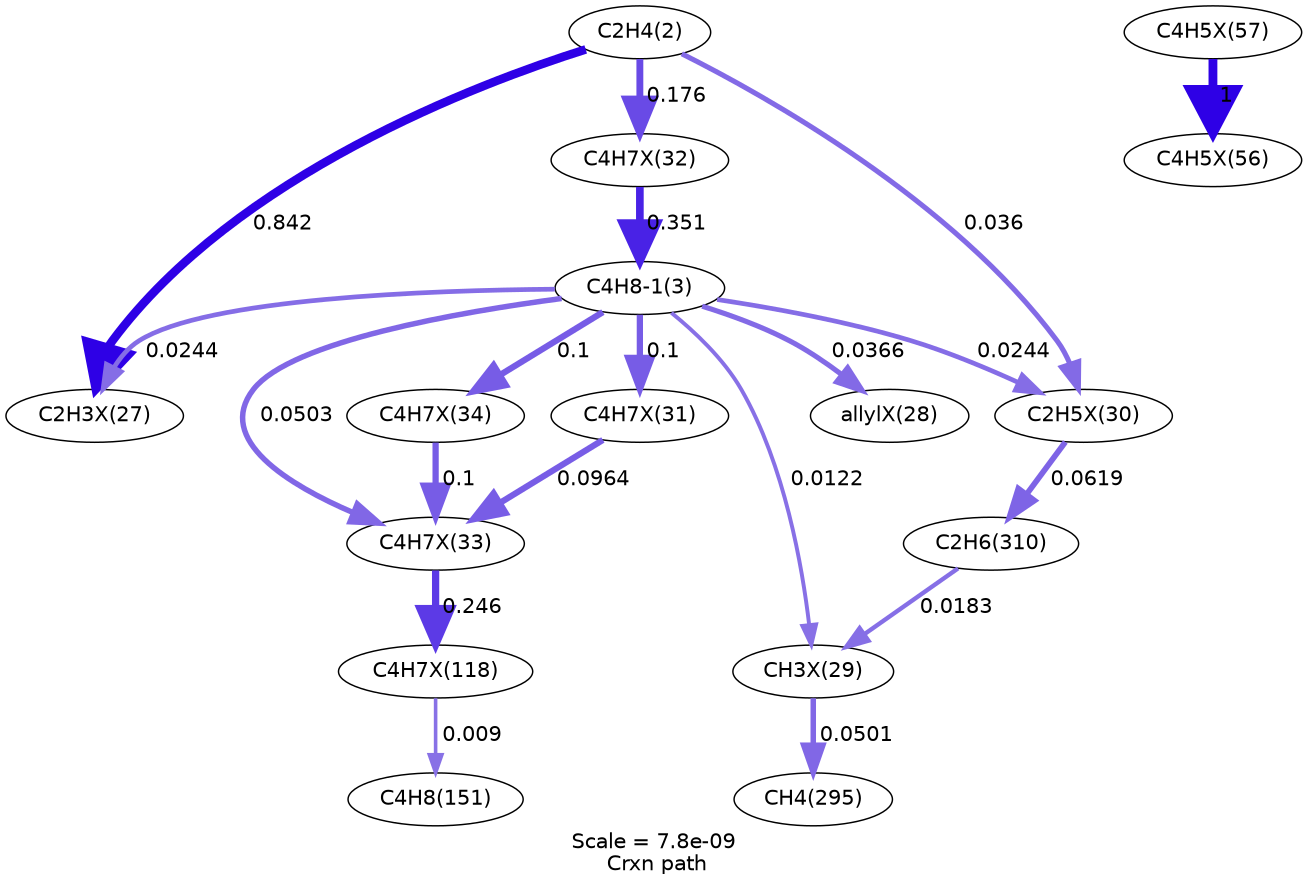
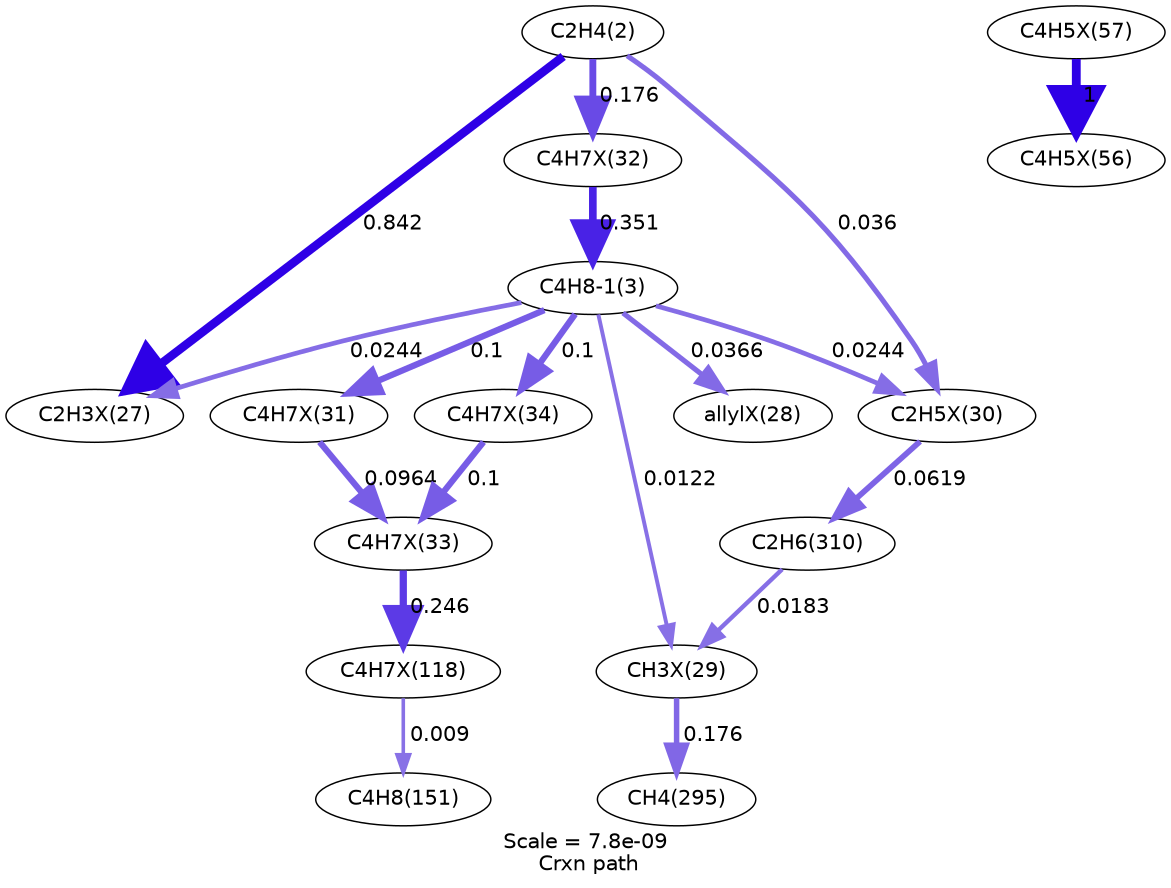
edge "C4H8-1(3)" -> "C4H7X(33)": removed, label "0.0503"
edge "CH3X(29)" -> "CH4(295)": label " 0.0501" -> " 0.176"
